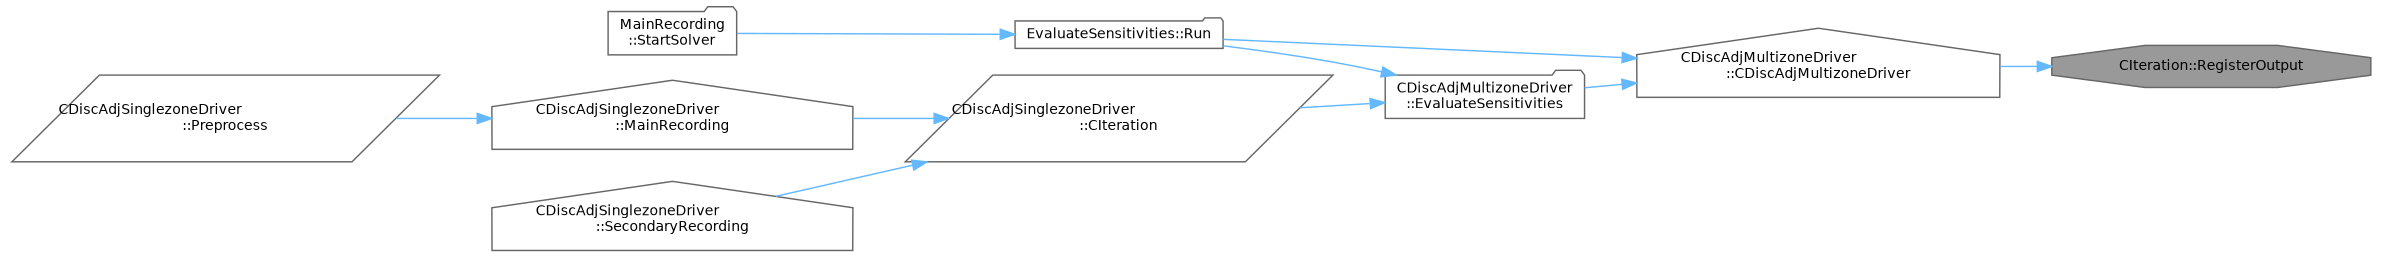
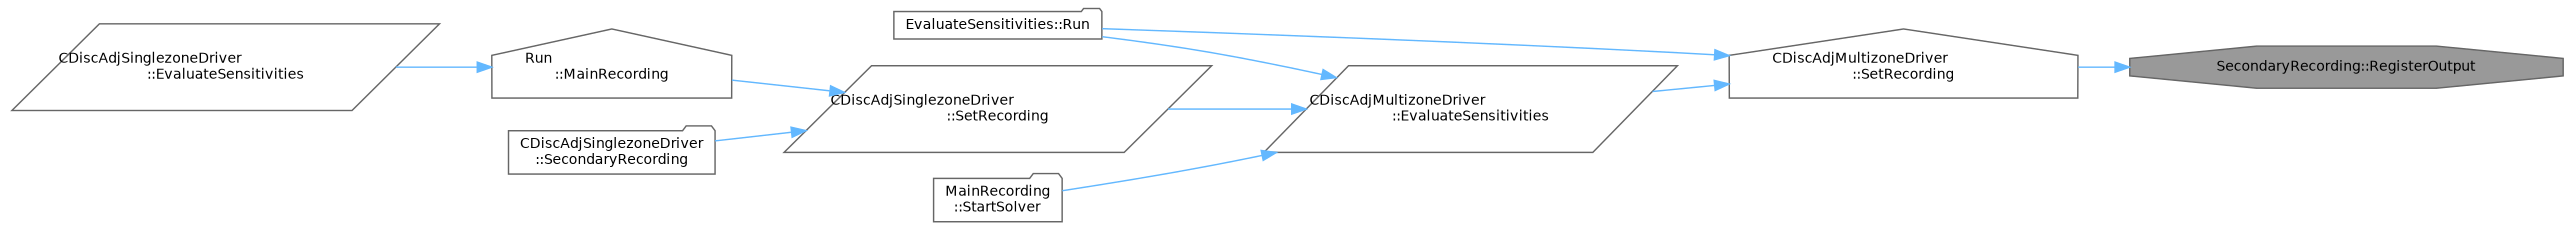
edge "MainRecording ::StartSolver" -> "EvaluateSensitivities::Run": now "MainRecording ::StartSolver" -> "CDiscAdjMultizoneDriver ::EvaluateSensitivities"
node "CDiscAdjMultizoneDriver ::CDiscAdjMultizoneDriver": label "CDiscAdjMultizoneDriver ::CDiscAdjMultizoneDriver" -> "CDiscAdjMultizoneDriver ::SetRecording"
node "CIteration::RegisterOutput": label "CIteration::RegisterOutput" -> "SecondaryRecording::RegisterOutput"
node "CDiscAdjMultizoneDriver ::EvaluateSensitivities": shape folder -> parallelogram
node "CDiscAdjSinglezoneDriver ::Preprocess": label "CDiscAdjSinglezoneDriver ::Preprocess" -> "CDiscAdjSinglezoneDriver ::EvaluateSensitivities"
node "CDiscAdjSinglezoneDriver ::MainRecording": label "CDiscAdjSinglezoneDriver ::MainRecording" -> "Run ::MainRecording"
node "CDiscAdjSinglezoneDriver ::CIteration": label "CDiscAdjSinglezoneDriver ::CIteration" -> "CDiscAdjSinglezoneDriver ::SetRecording"
node "CDiscAdjSinglezoneDriver ::SecondaryRecording": shape house -> folder
